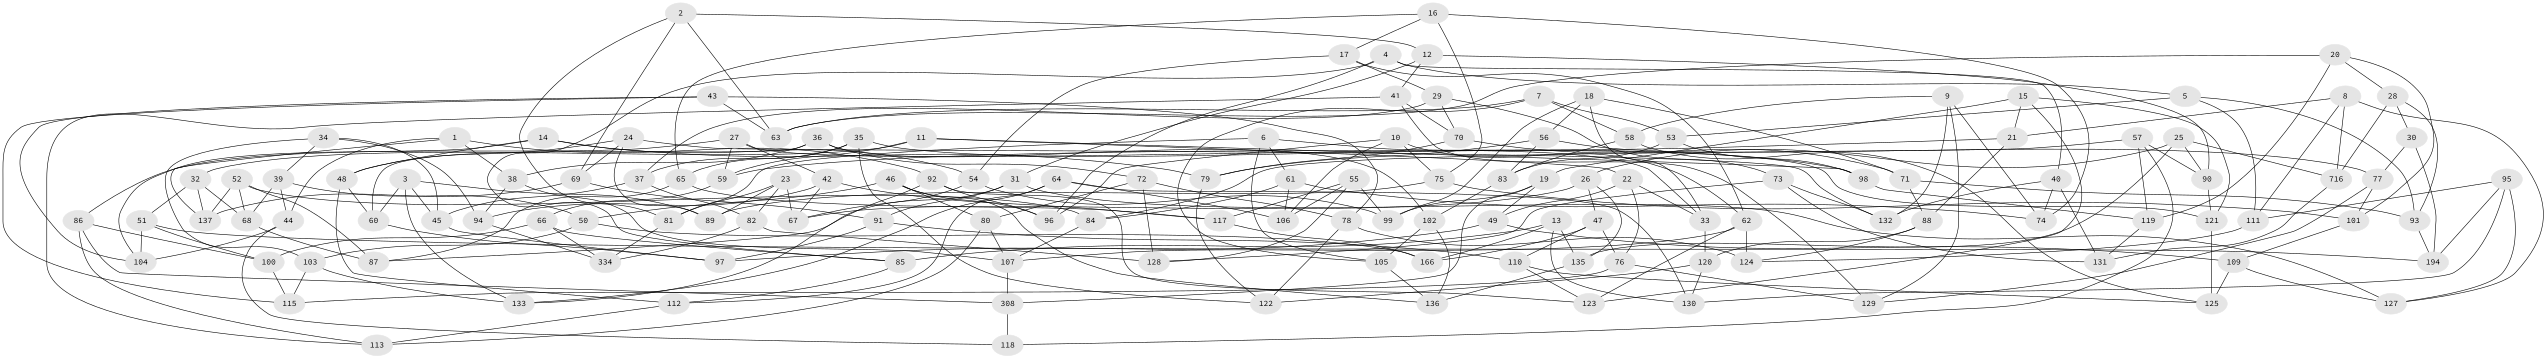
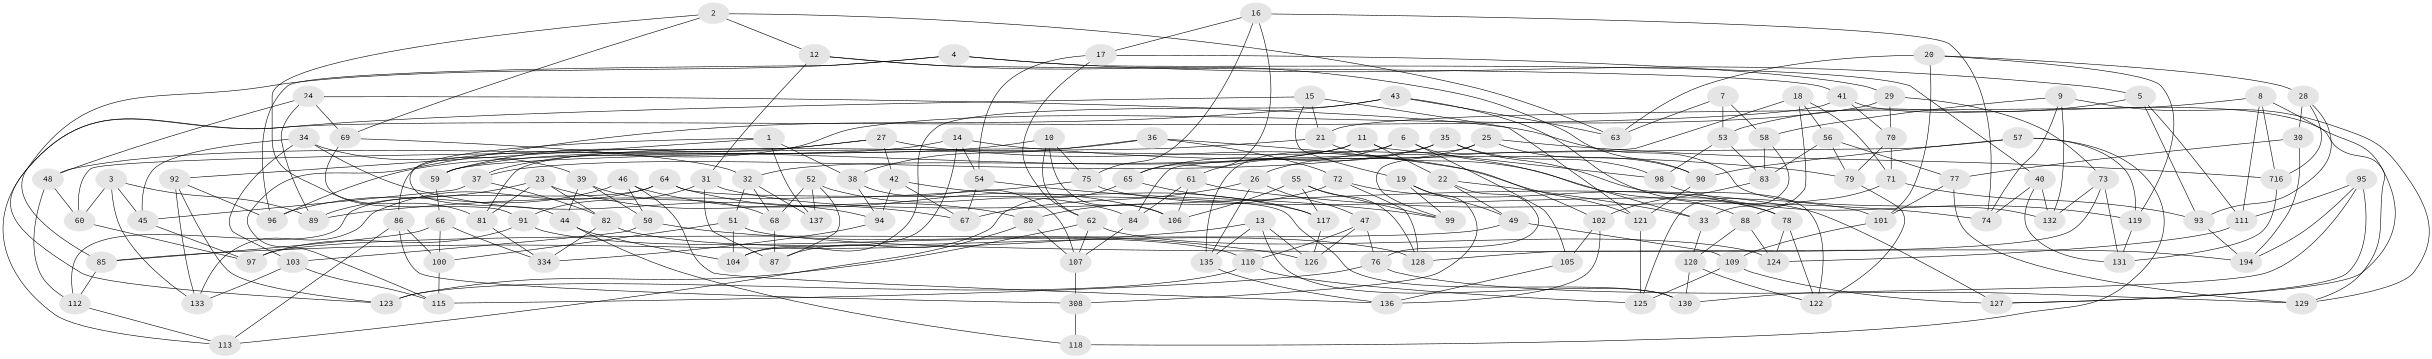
edge "7" -- "105": removed
edge "69" -- "137": now "69" -- "32"
node "166": label "166" -> "126"
